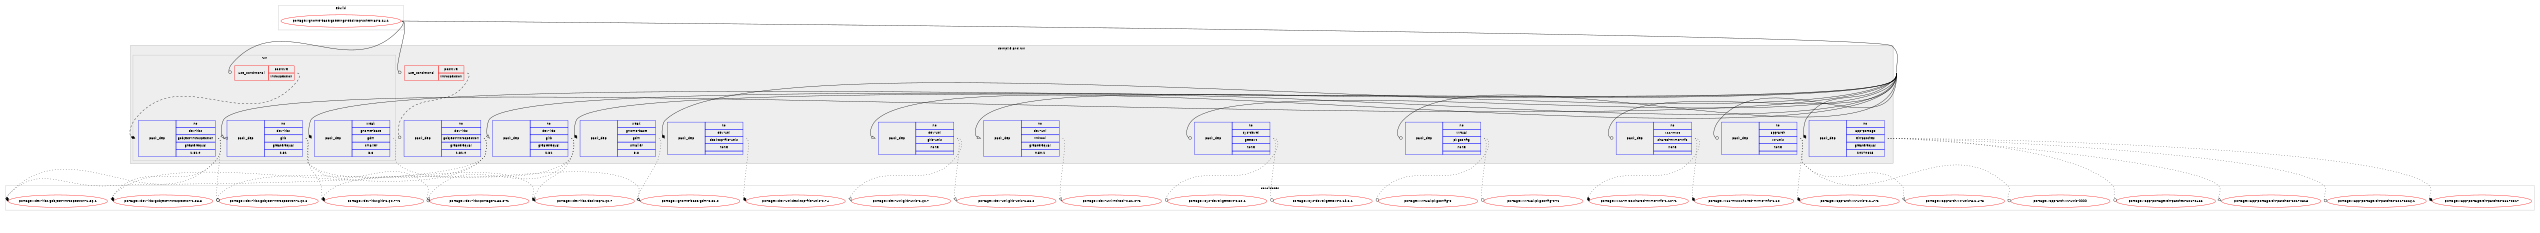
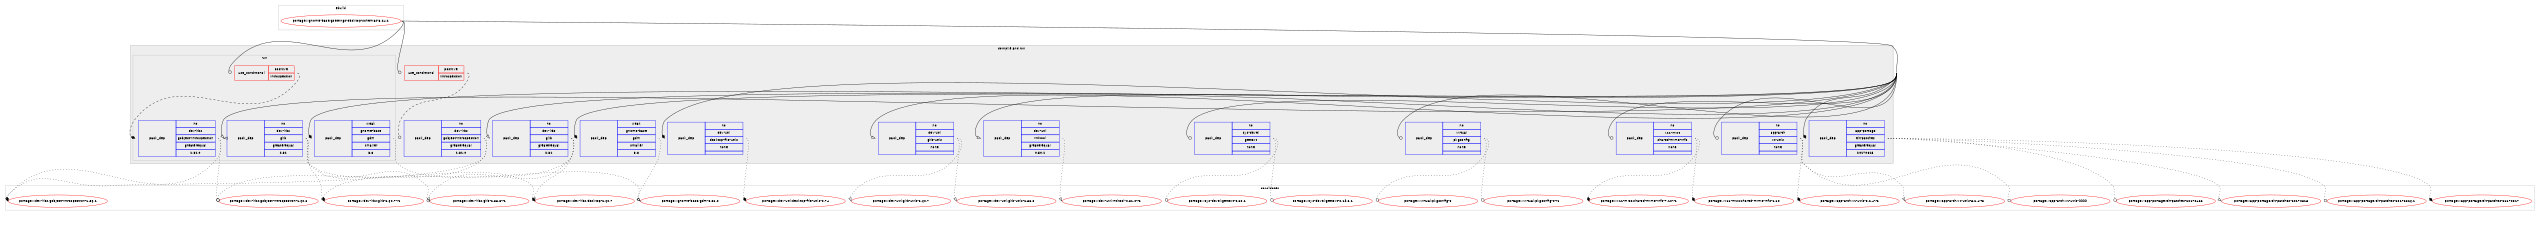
node "portage://dev-libs/gobject-introspection-1.58.3": removed
node "portage://dev-libs/portage-2.58.3-r1": label "portage://dev-libs/portage-2.58.3-r1" -> "portage://dev-libs/glib-2.58.3-r1"
node "portage://x11-misc/shared-mime-info-1.10-r1": label "portage://x11-misc/shared-mime-info-1.10-r1" -> "portage://x11-misc/shared-mime-info-7.10-r1"
